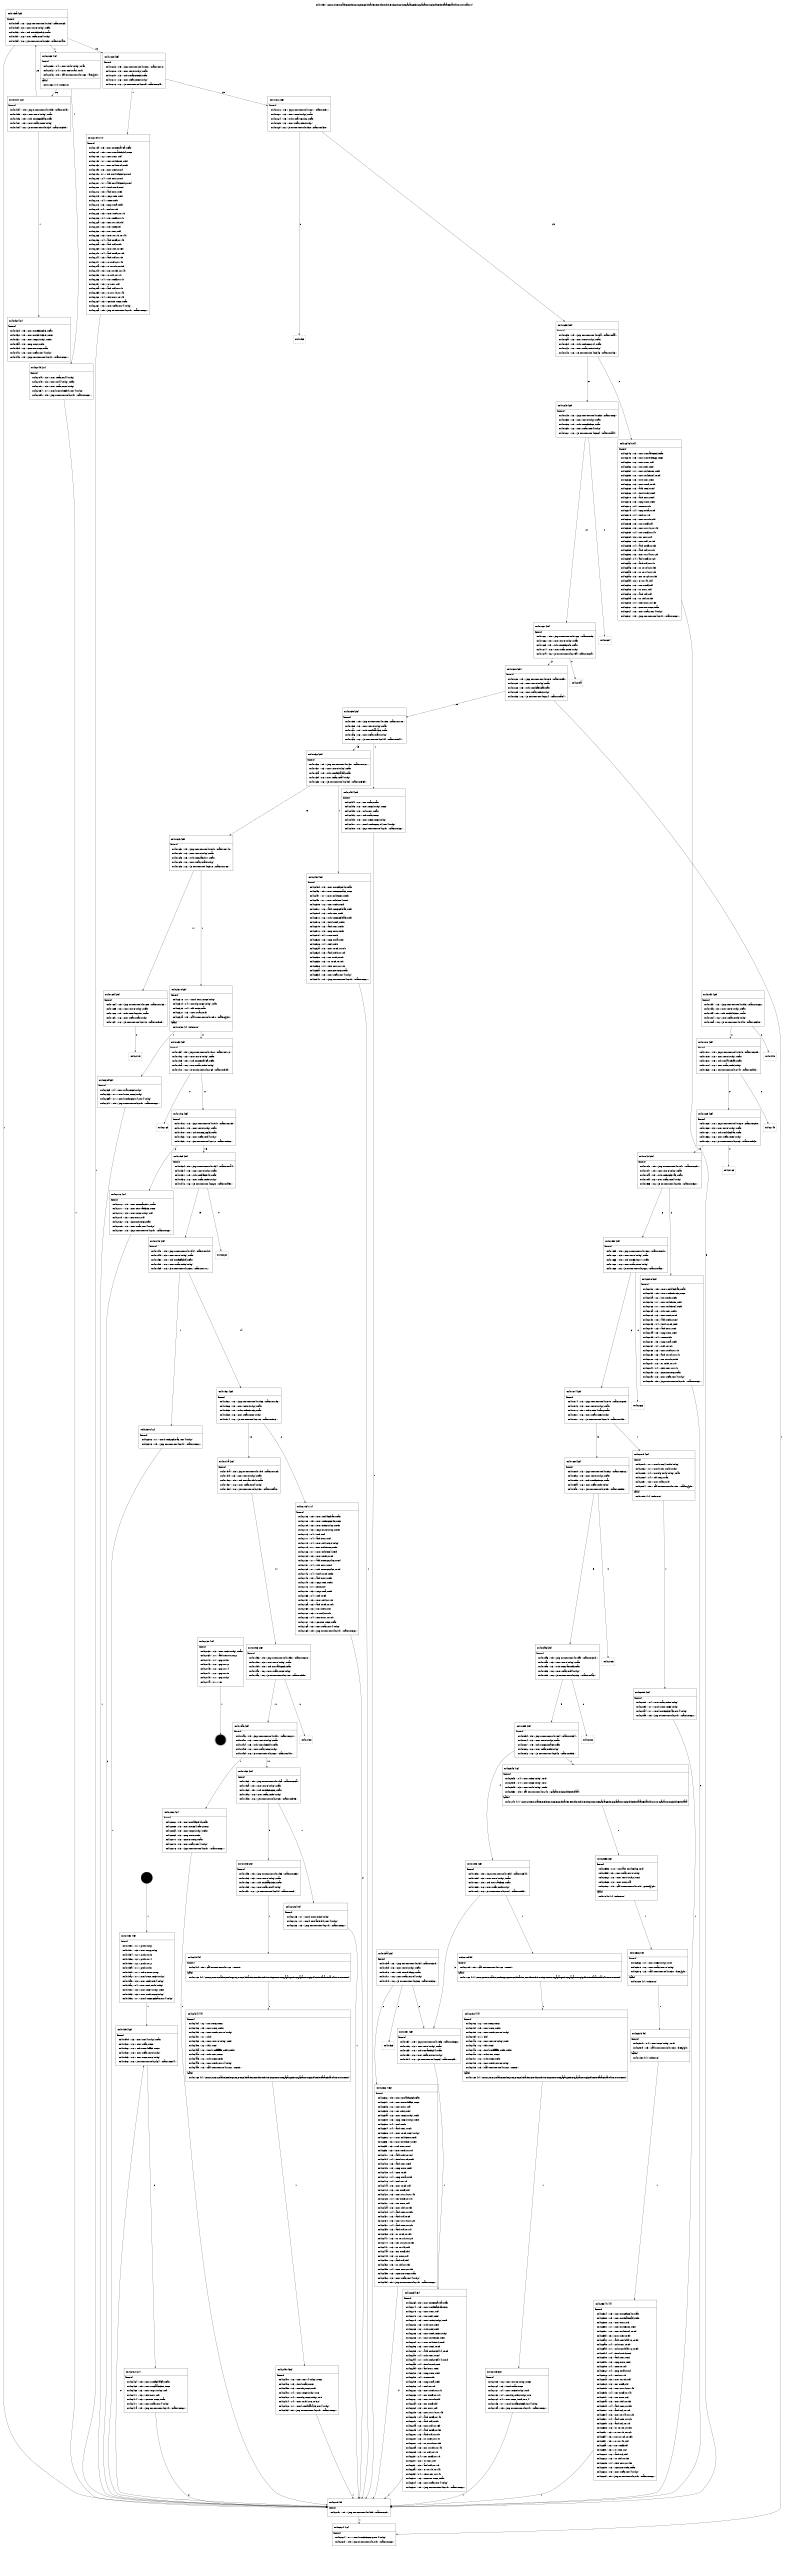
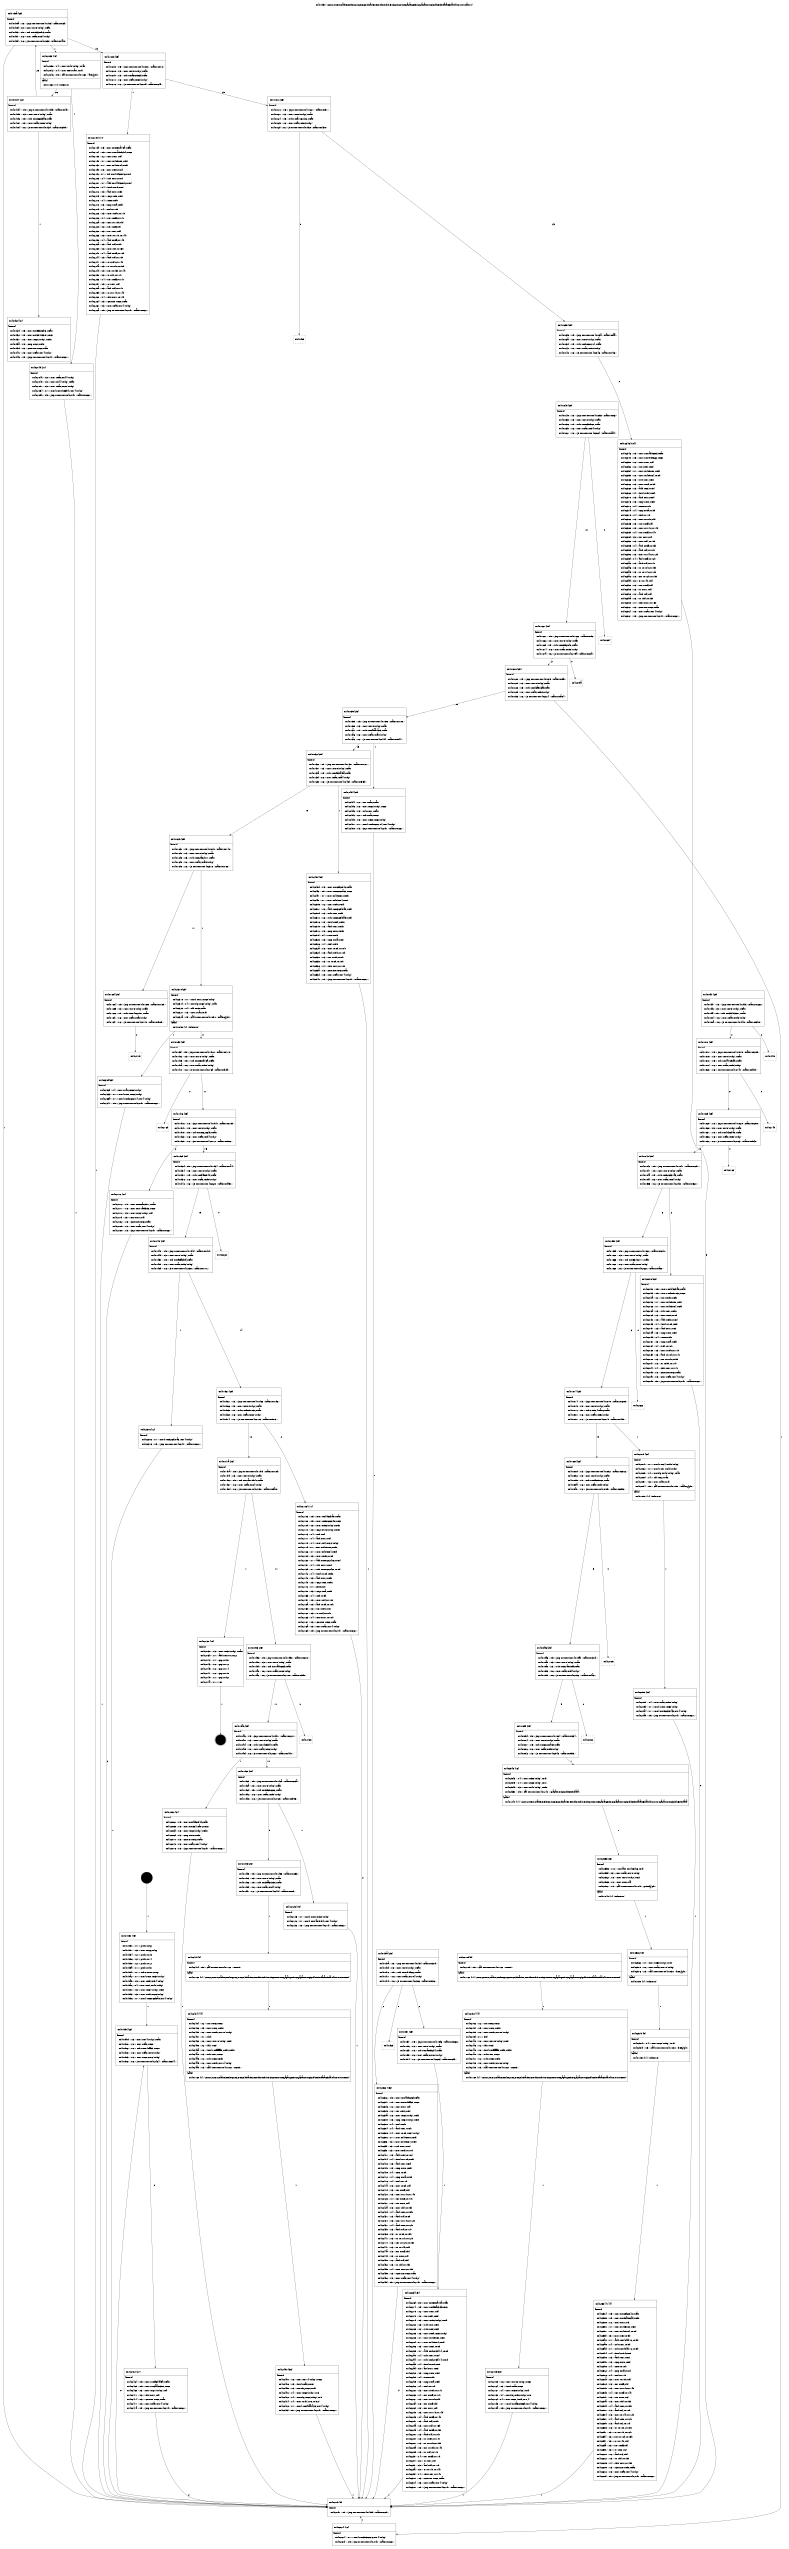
edge "0x401c35 [25]" -> "0x401c4e [25]": removed, label "21"
edge "0x401d7a [25]" -> "0x402738 [19]": added, label "1"
node "0x401ed8 [25]": removed
edge "0x4027f1 [5]" -> "0x402614 [12]": reversed
